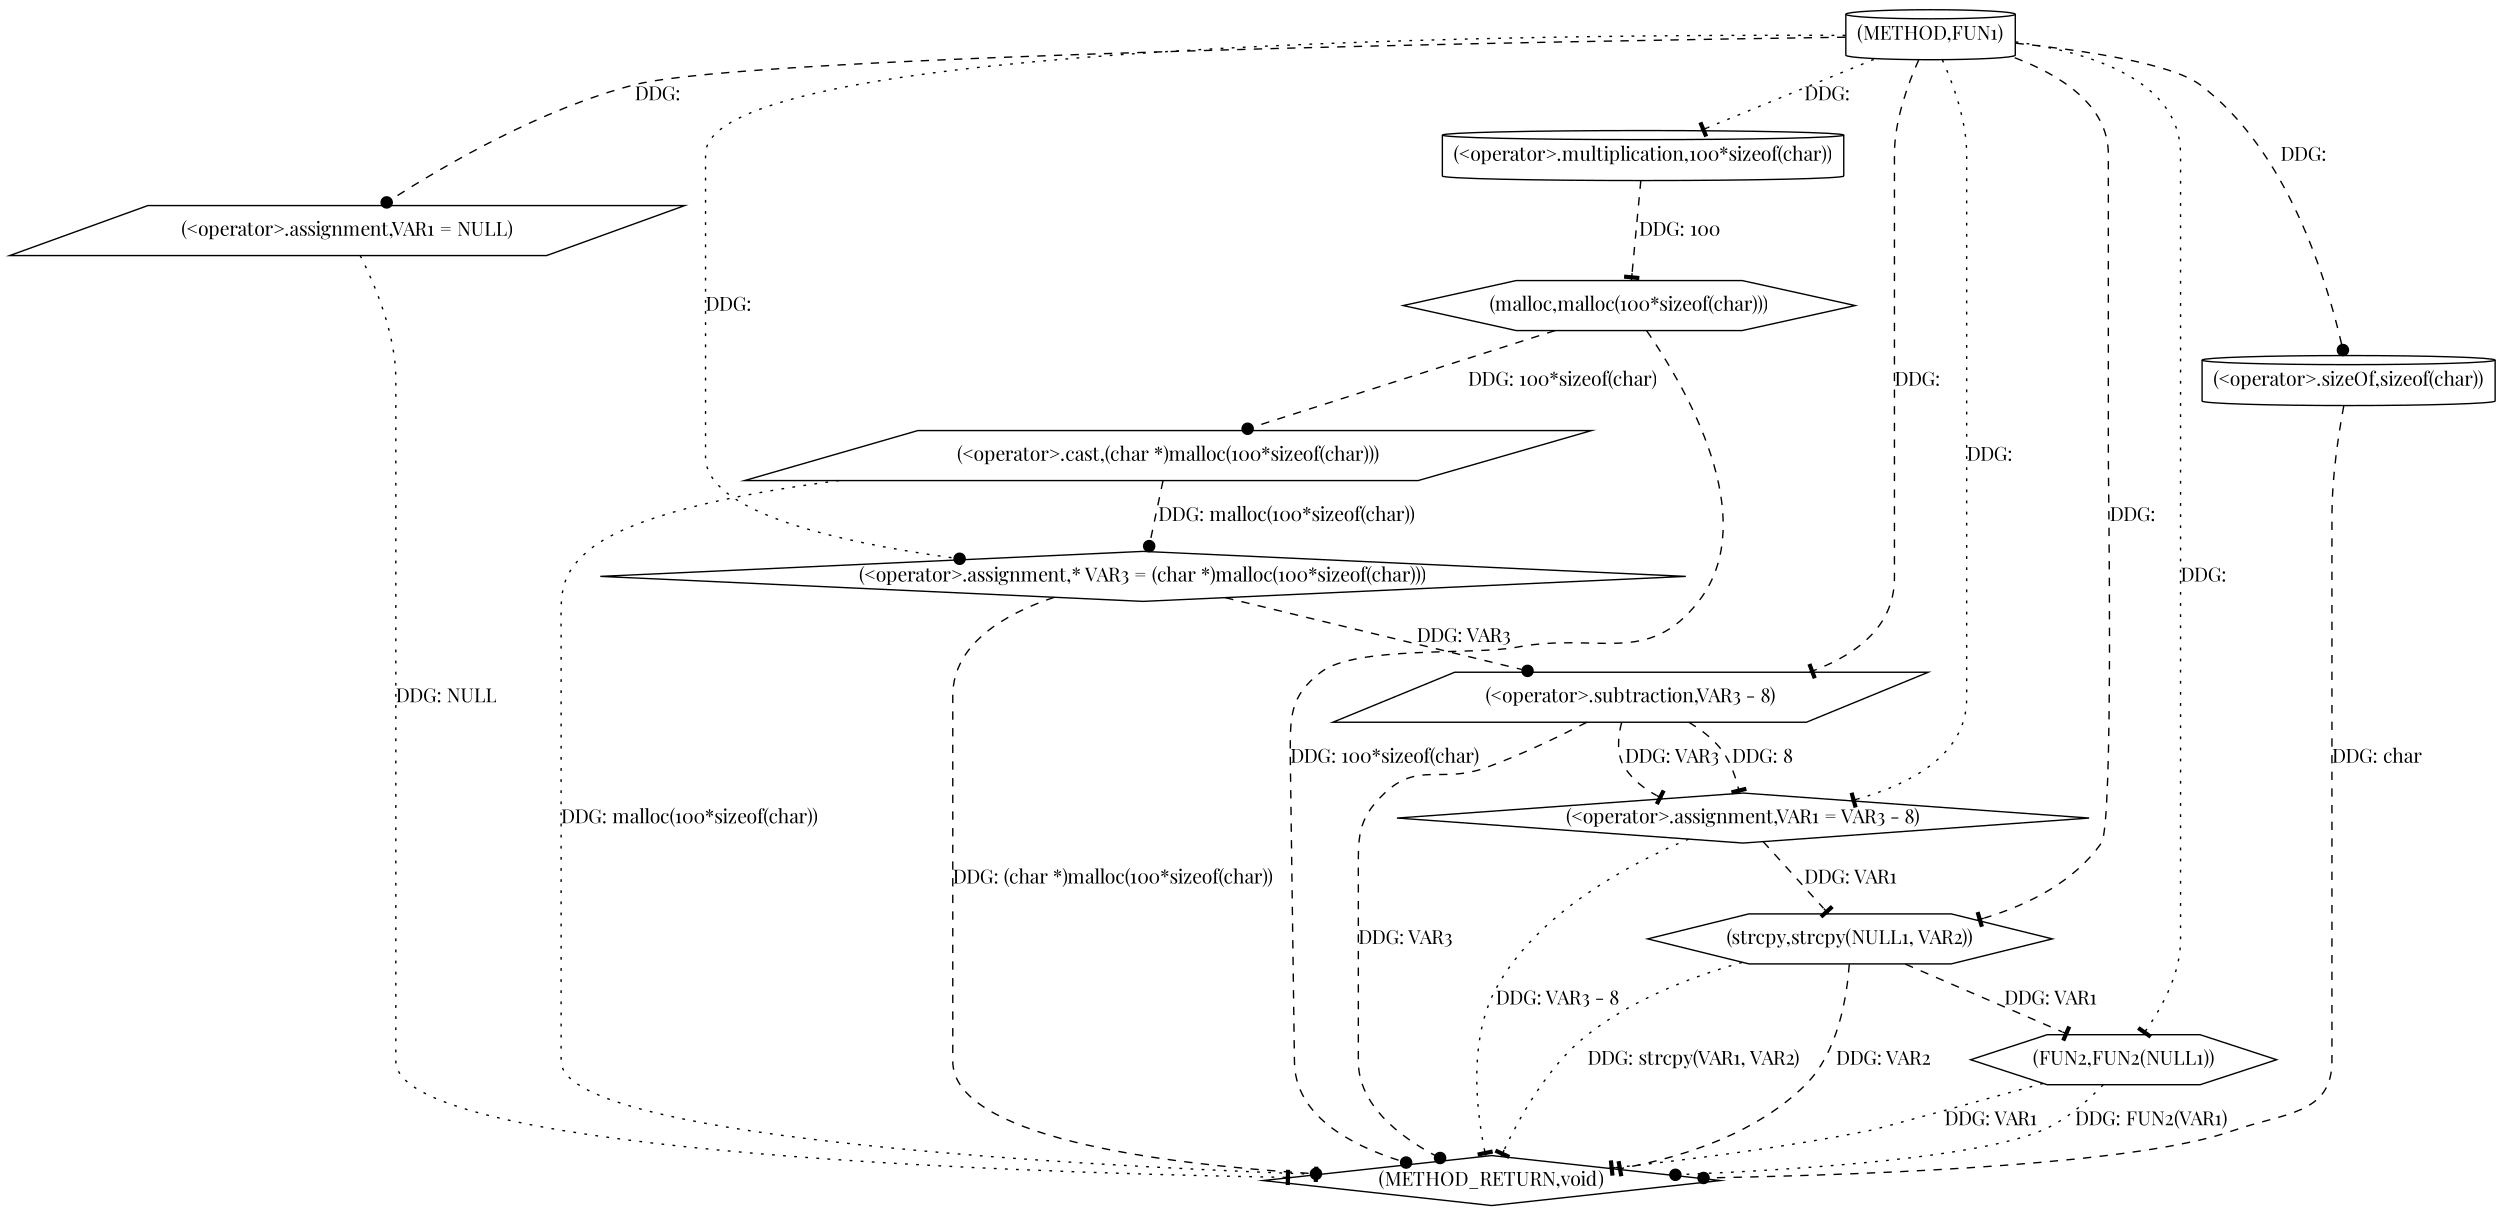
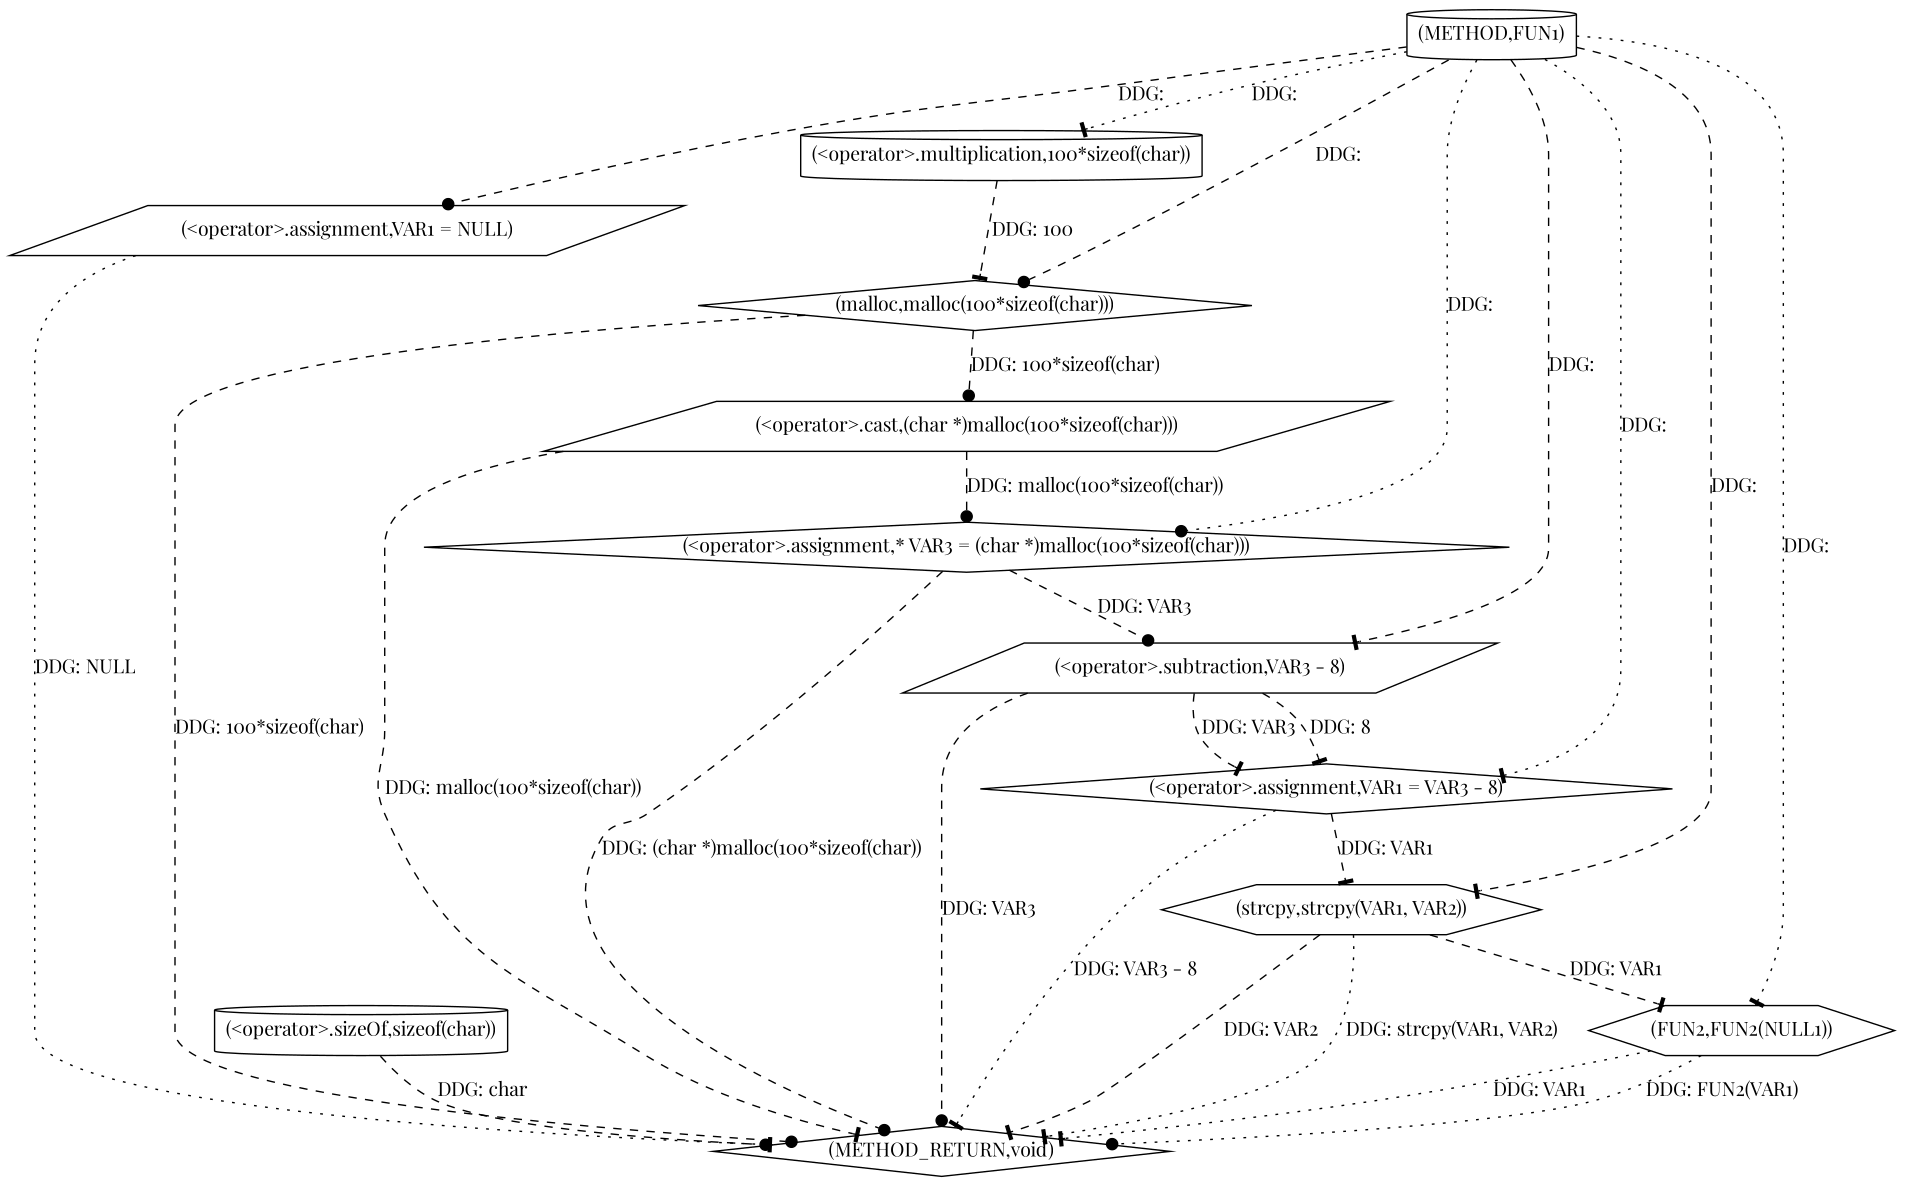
edge "(METHOD,FUN1)" -> "(<operator>.sizeOf,sizeof(char))": now "(METHOD,FUN1)" -> "(malloc,malloc(100*sizeof(char)))"
node "(malloc,malloc(100*sizeof(char)))": shape hexagon -> diamond
node "(strcpy,strcpy(NULL1, VAR2))": label "(strcpy,strcpy(NULL1, VAR2))" -> "(strcpy,strcpy(VAR1, VAR2))"
edge "(<operator>.cast,(char *)malloc(100*sizeof(char)))" -> "(METHOD_RETURN,void)": style dotted -> dashed
